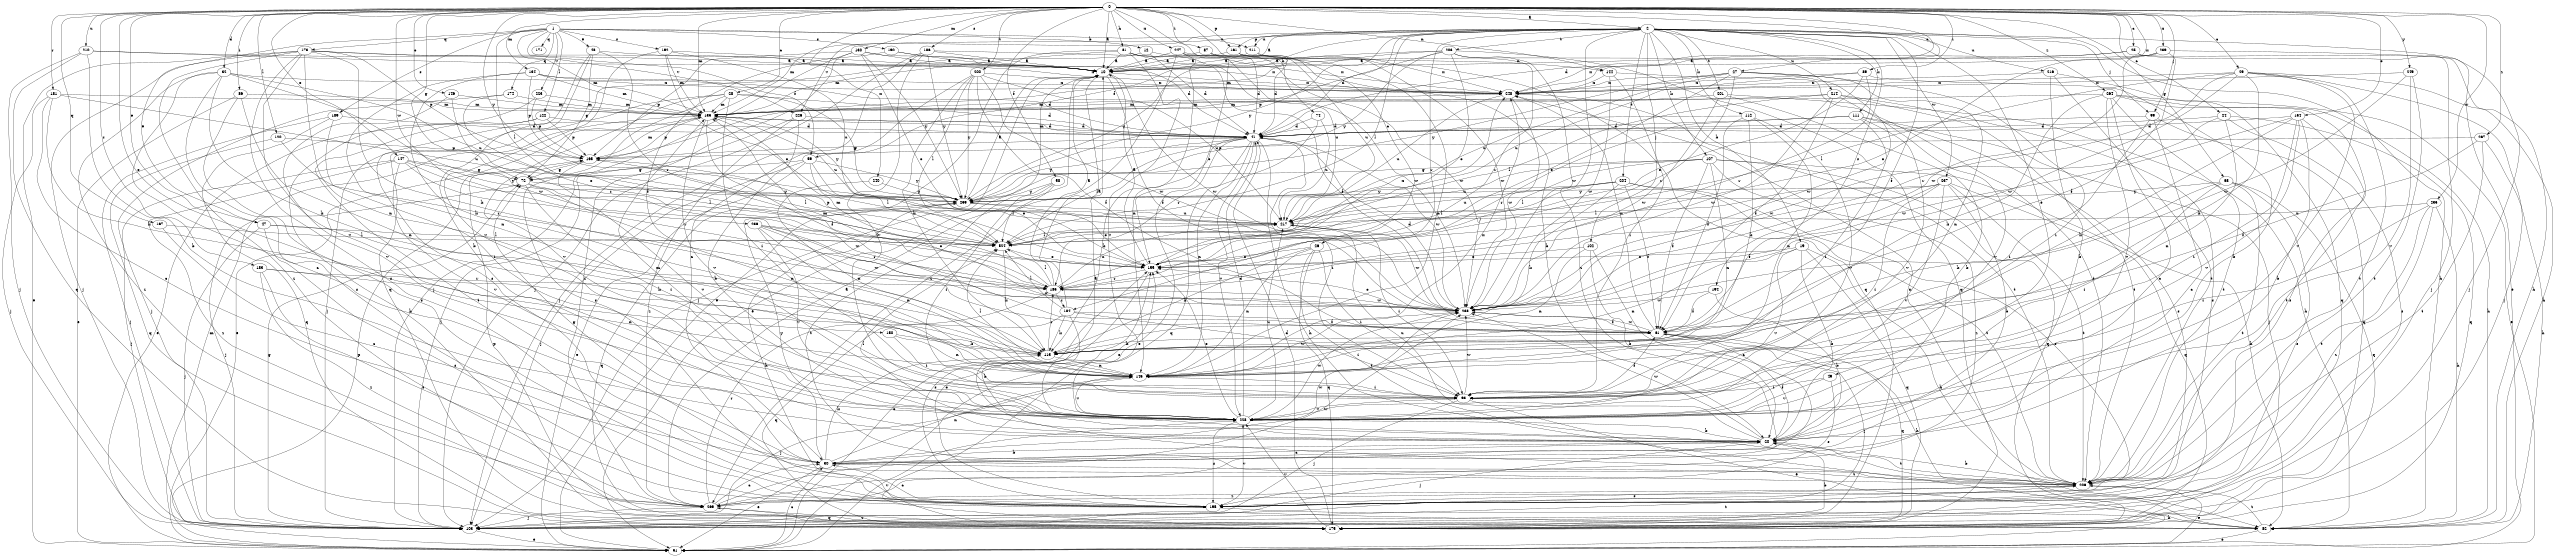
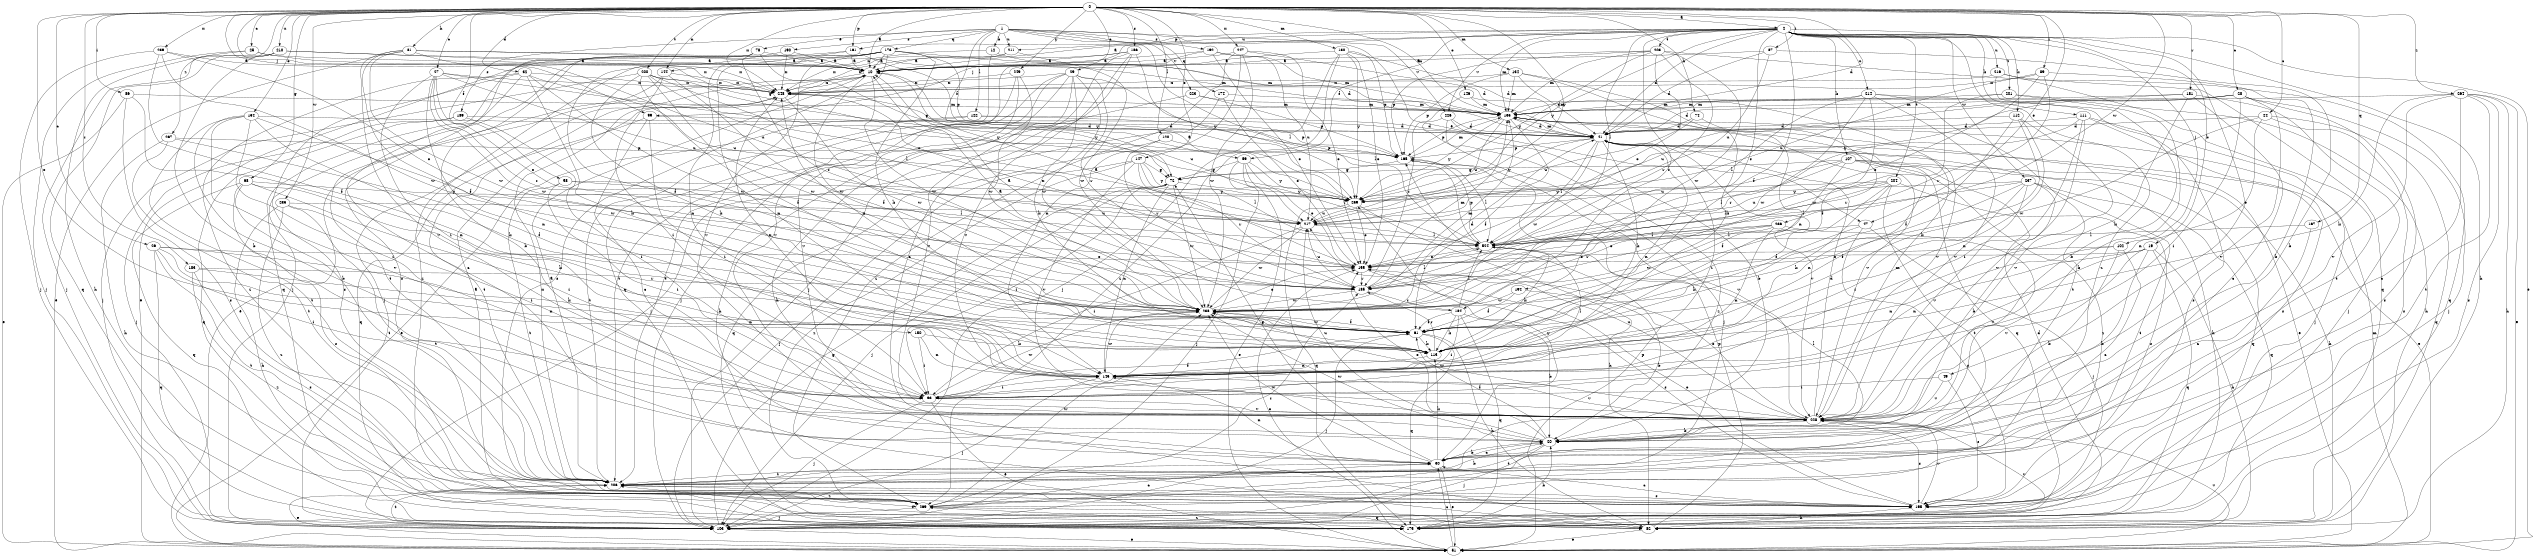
node "171": removed
node "48": label "48" -> "78"
node "240": removed
